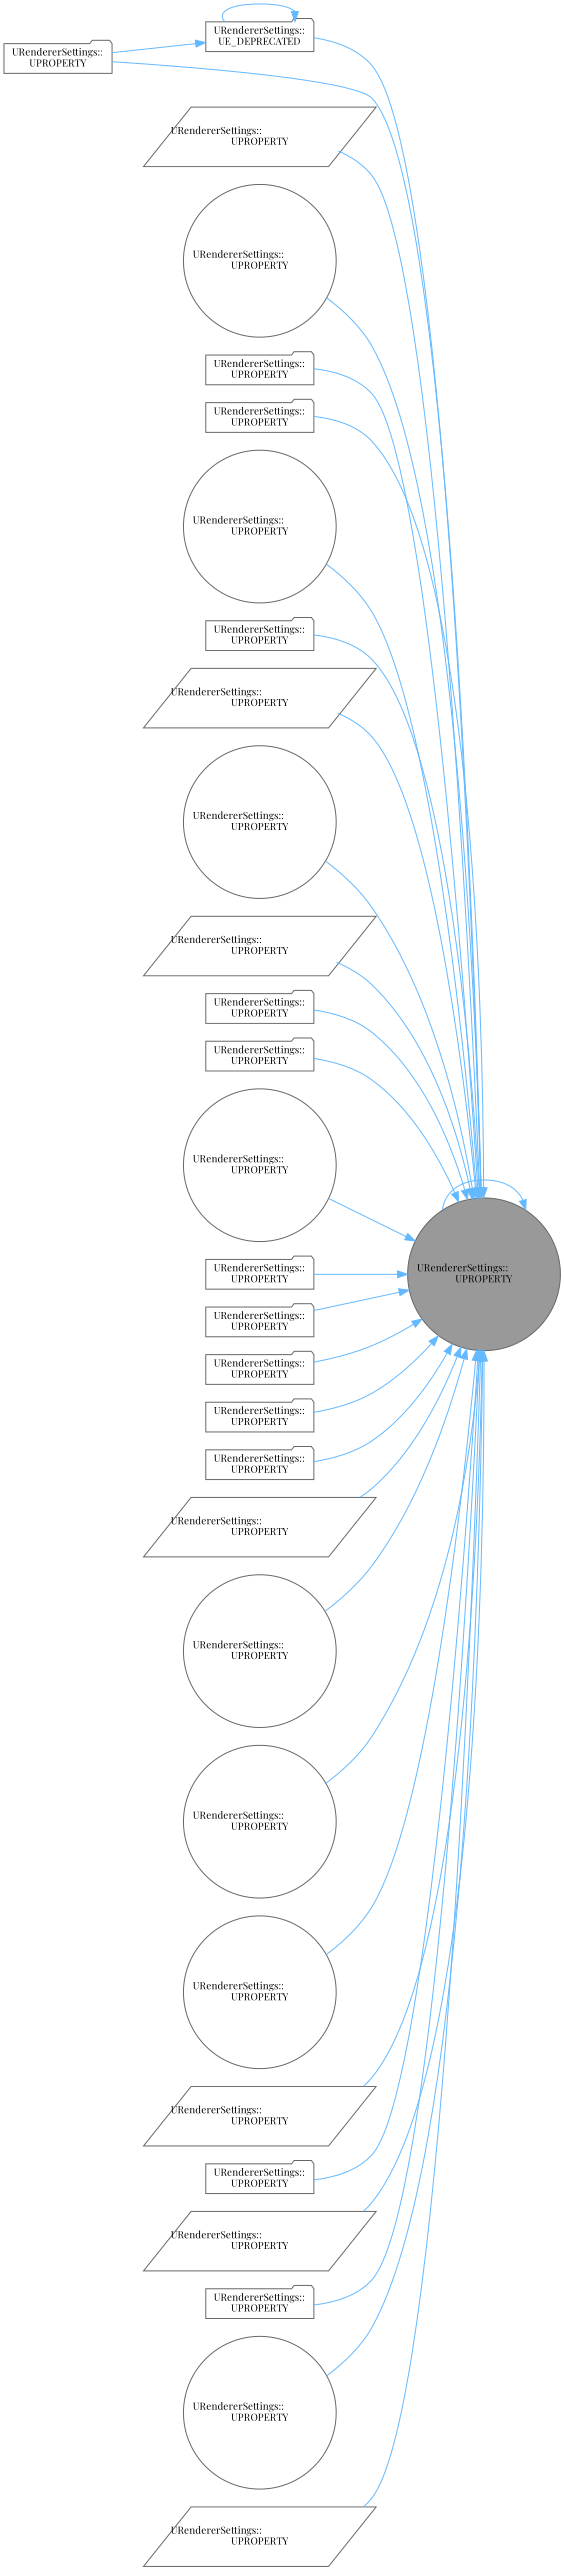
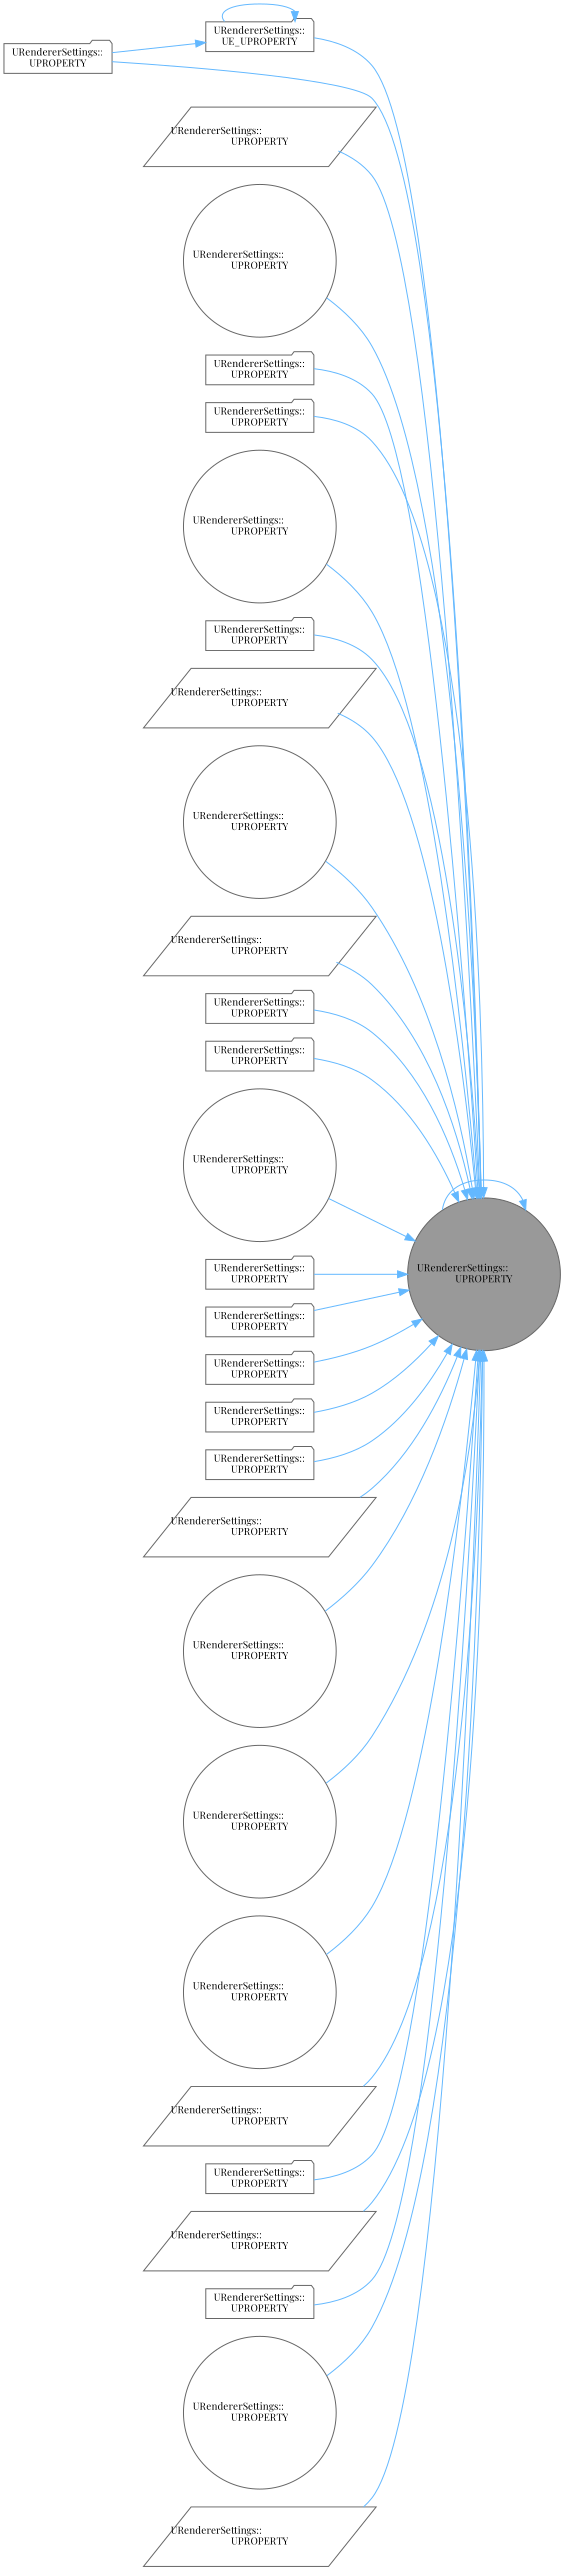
node "URendererSettings:: UE_DEPRECATED": label "URendererSettings:: UE_DEPRECATED" -> "URendererSettings:: UE_UPROPERTY"
